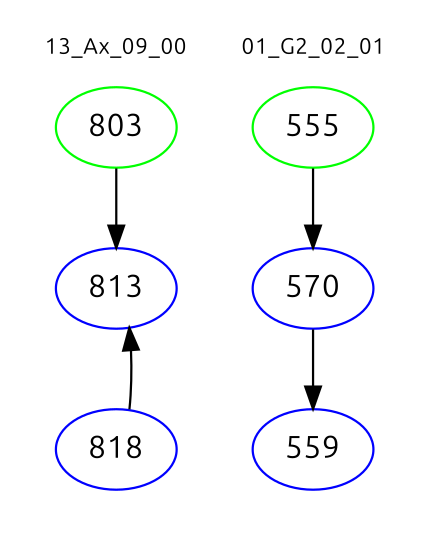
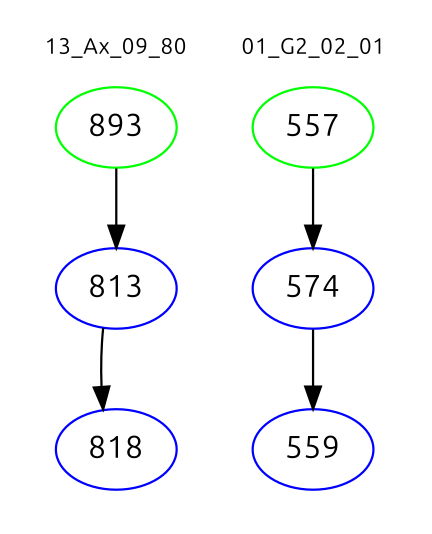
cluster "13_Ax_09_00": label "13_Ax_09_00" -> "13_Ax_09_80"
node "803": label "803" -> "893"
node "555": label "555" -> "557"
node "570": label "570" -> "574"
edge "818" -> "813": reversed
